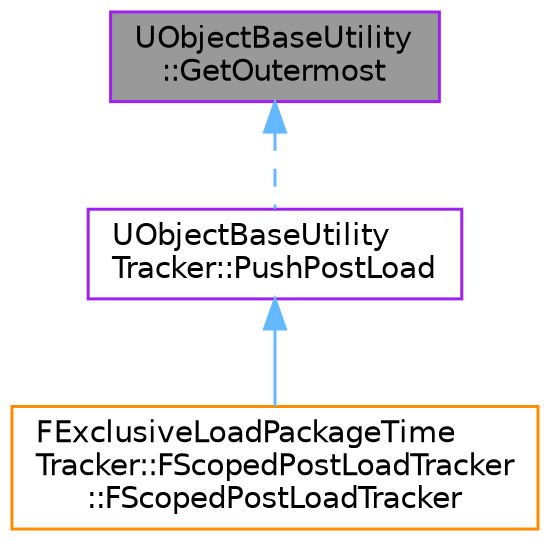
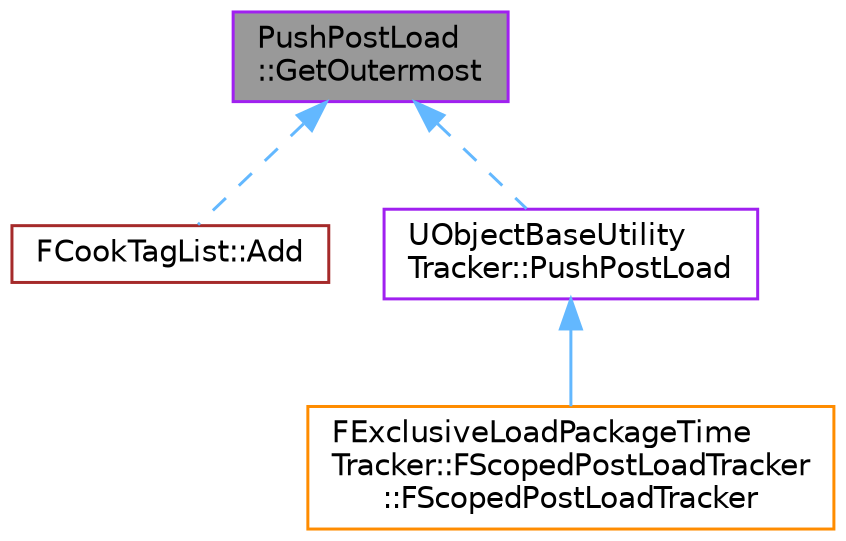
node "UObjectBaseUtility ::GetOutermost": label "UObjectBaseUtility ::GetOutermost" -> "PushPostLoad ::GetOutermost"
node "FCookTagList::Add": added
